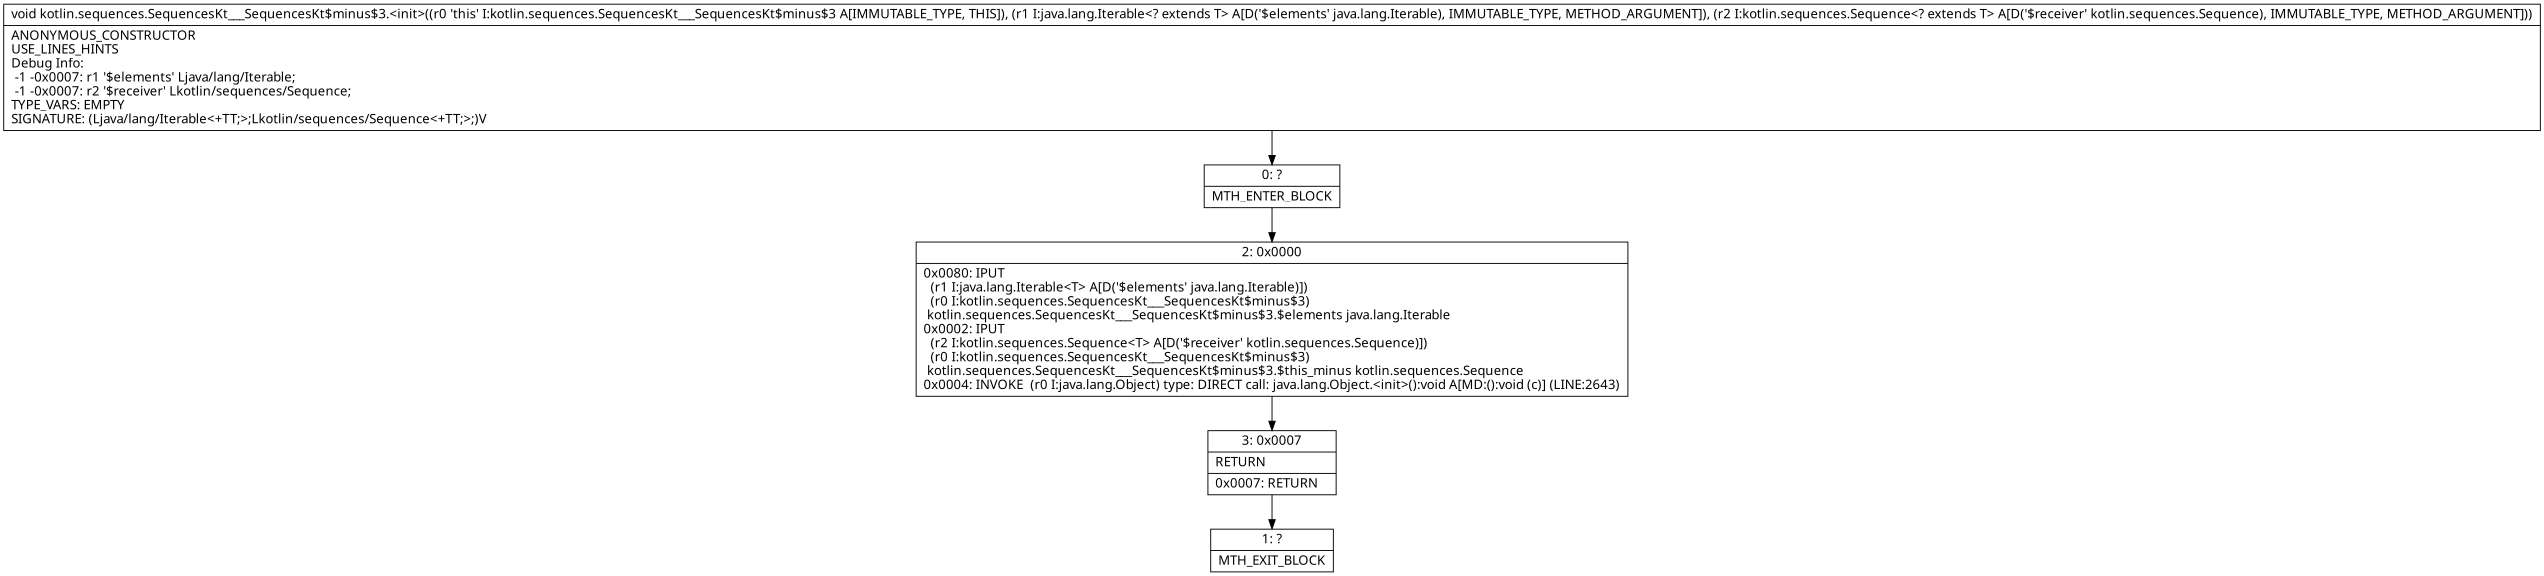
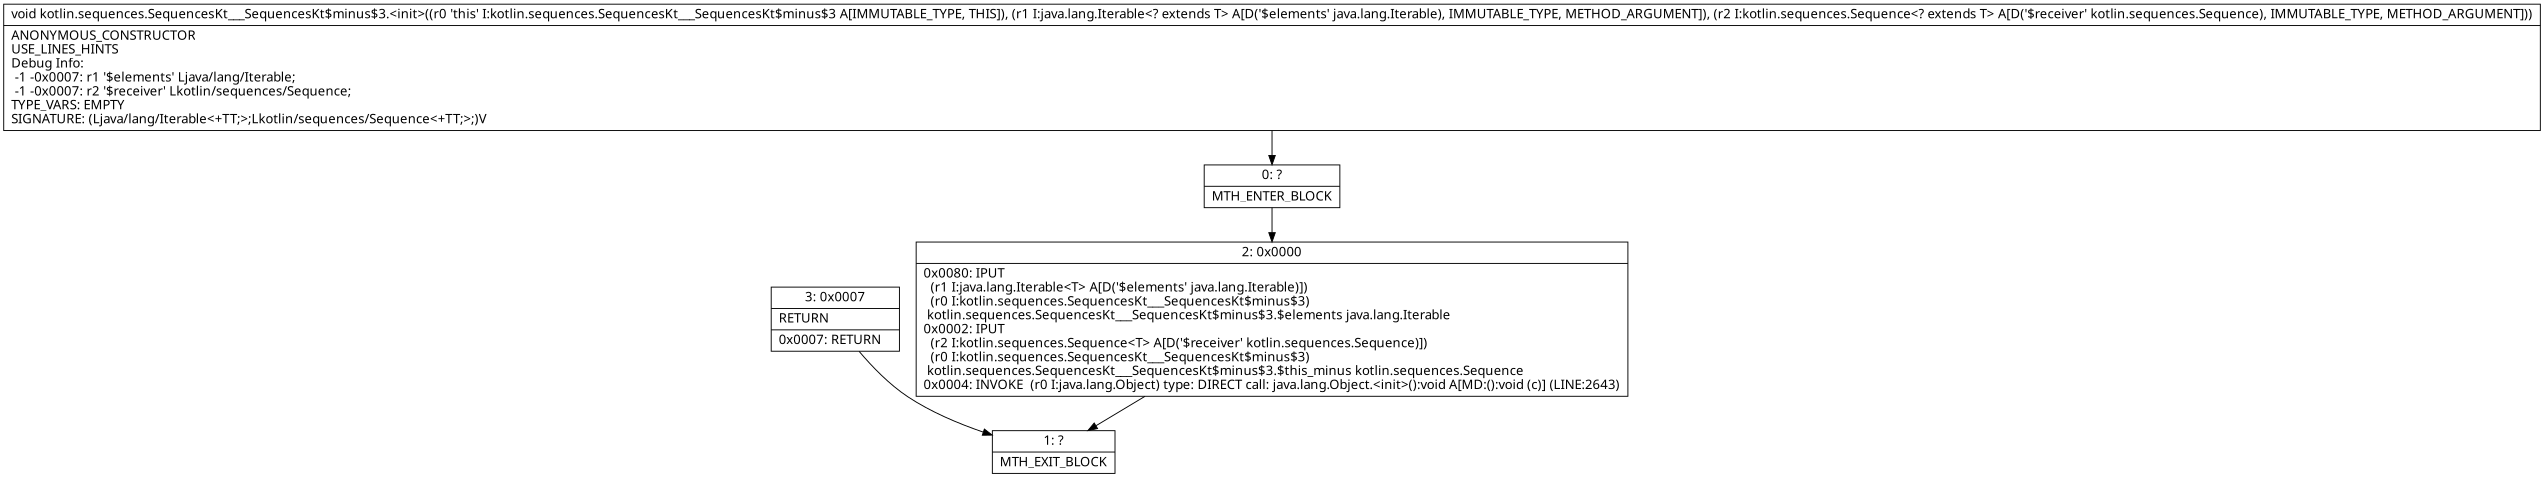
edge "2: 0x0000" -> "3: 0x0007": now "2: 0x0000" -> "1: ?"
